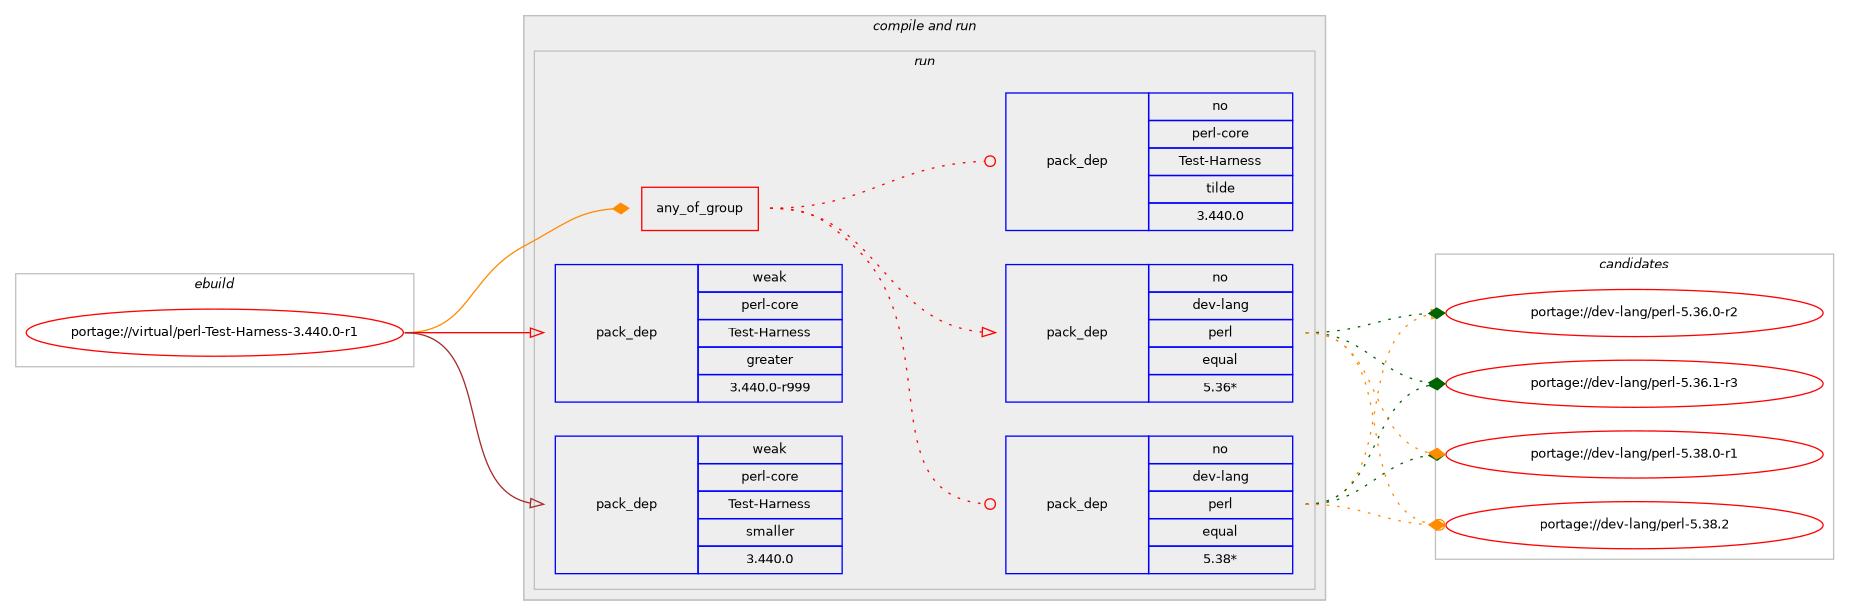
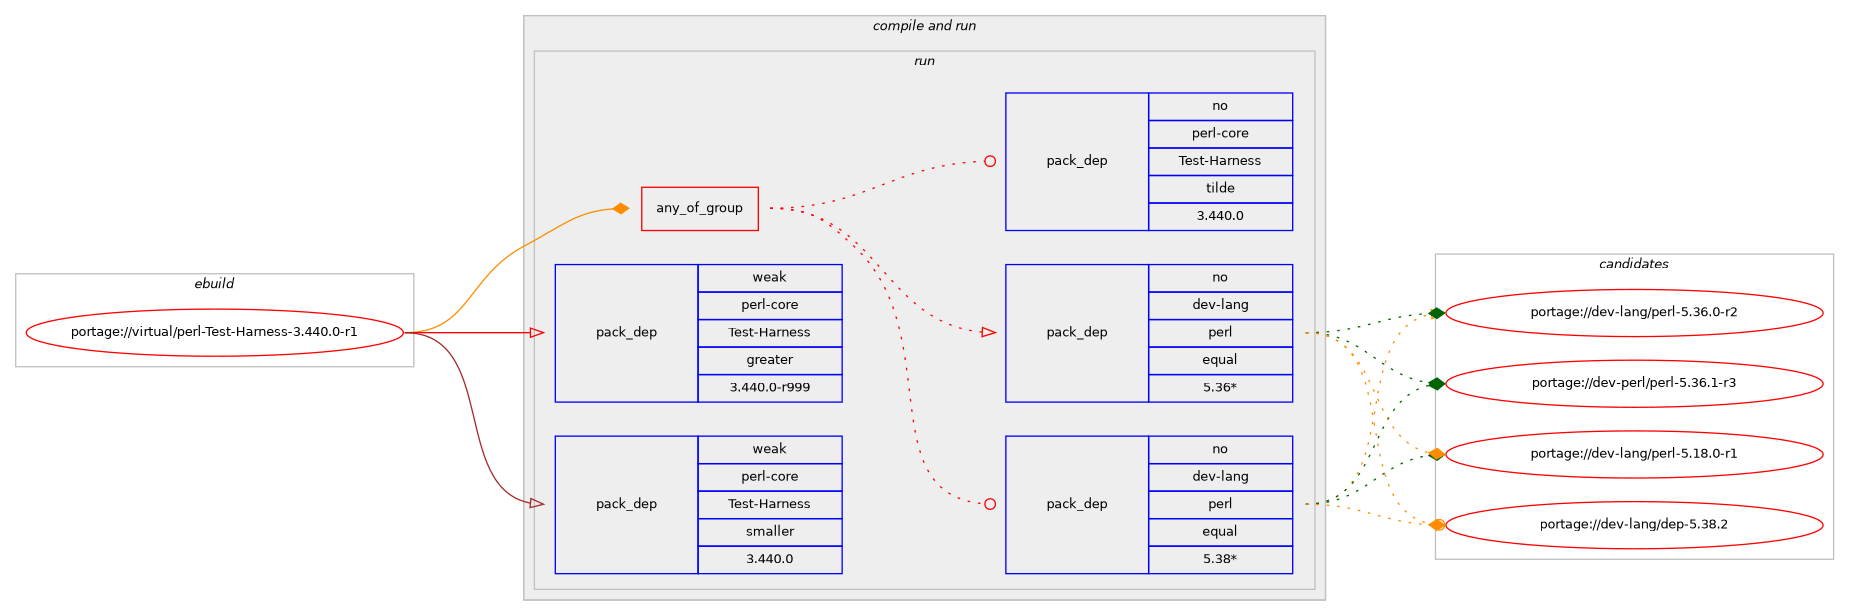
node "portage://dev-lang/perl-5.36.1-r3": label "portage://dev-lang/perl-5.36.1-r3" -> "portage://dev-perl/perl-5.36.1-r3"
node "portage://dev-lang/perl-5.38.0-r1": label "portage://dev-lang/perl-5.38.0-r1" -> "portage://dev-lang/perl-5.18.0-r1"
node "portage://dev-lang/perl-5.38.2": label "portage://dev-lang/perl-5.38.2" -> "portage://dev-lang/dep-5.38.2"
